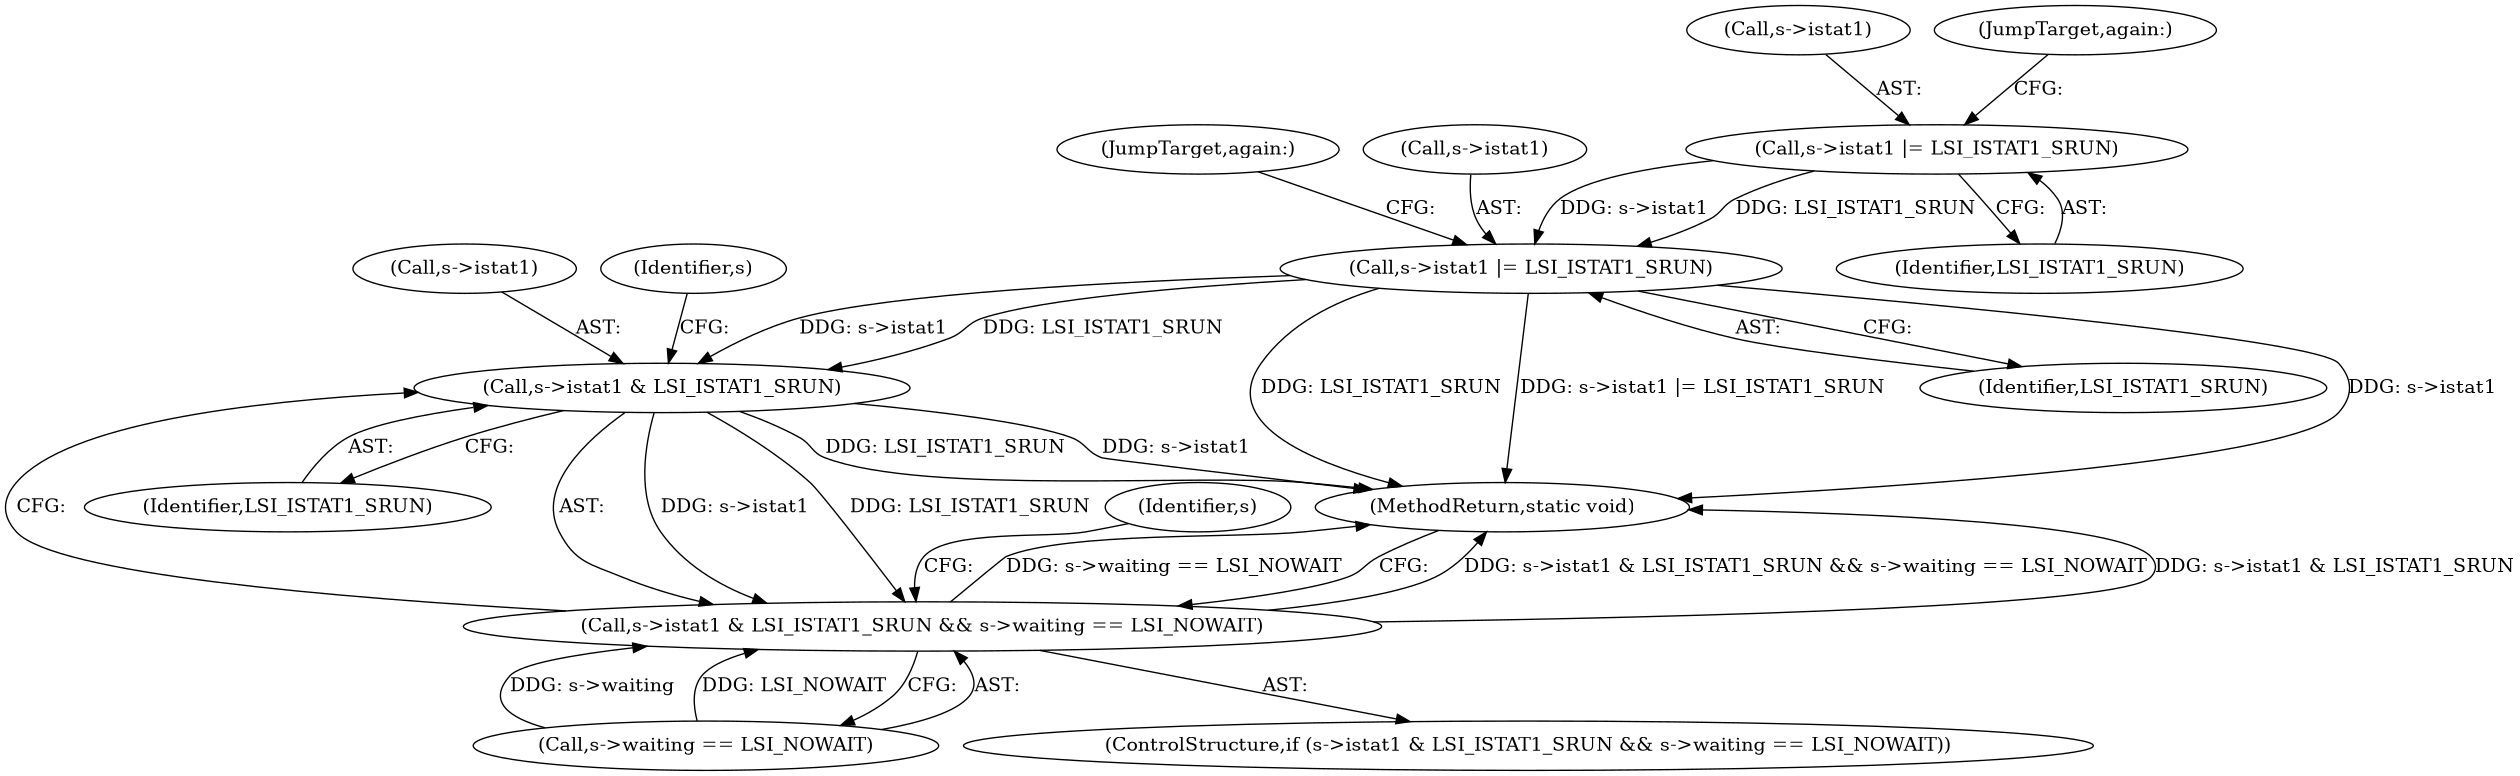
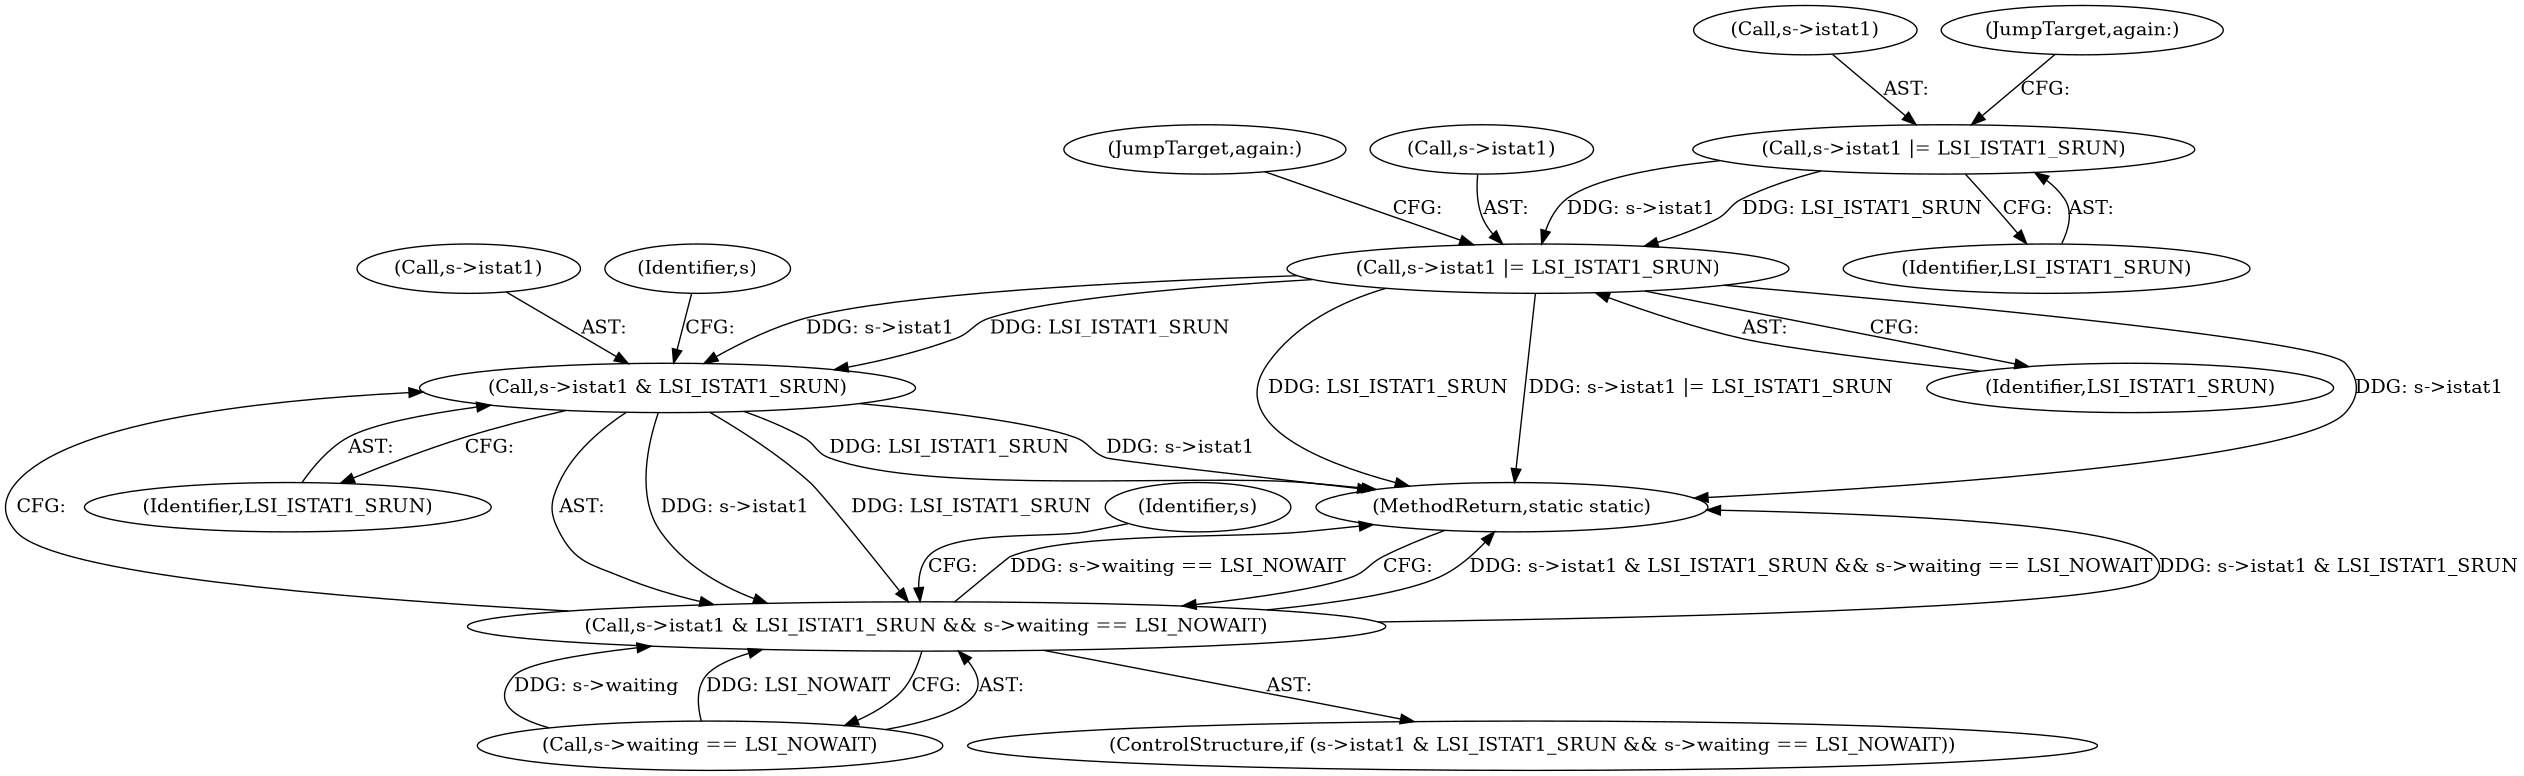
node "(MethodReturn,static void)": label "(MethodReturn,static void)" -> "(MethodReturn,static static)"
